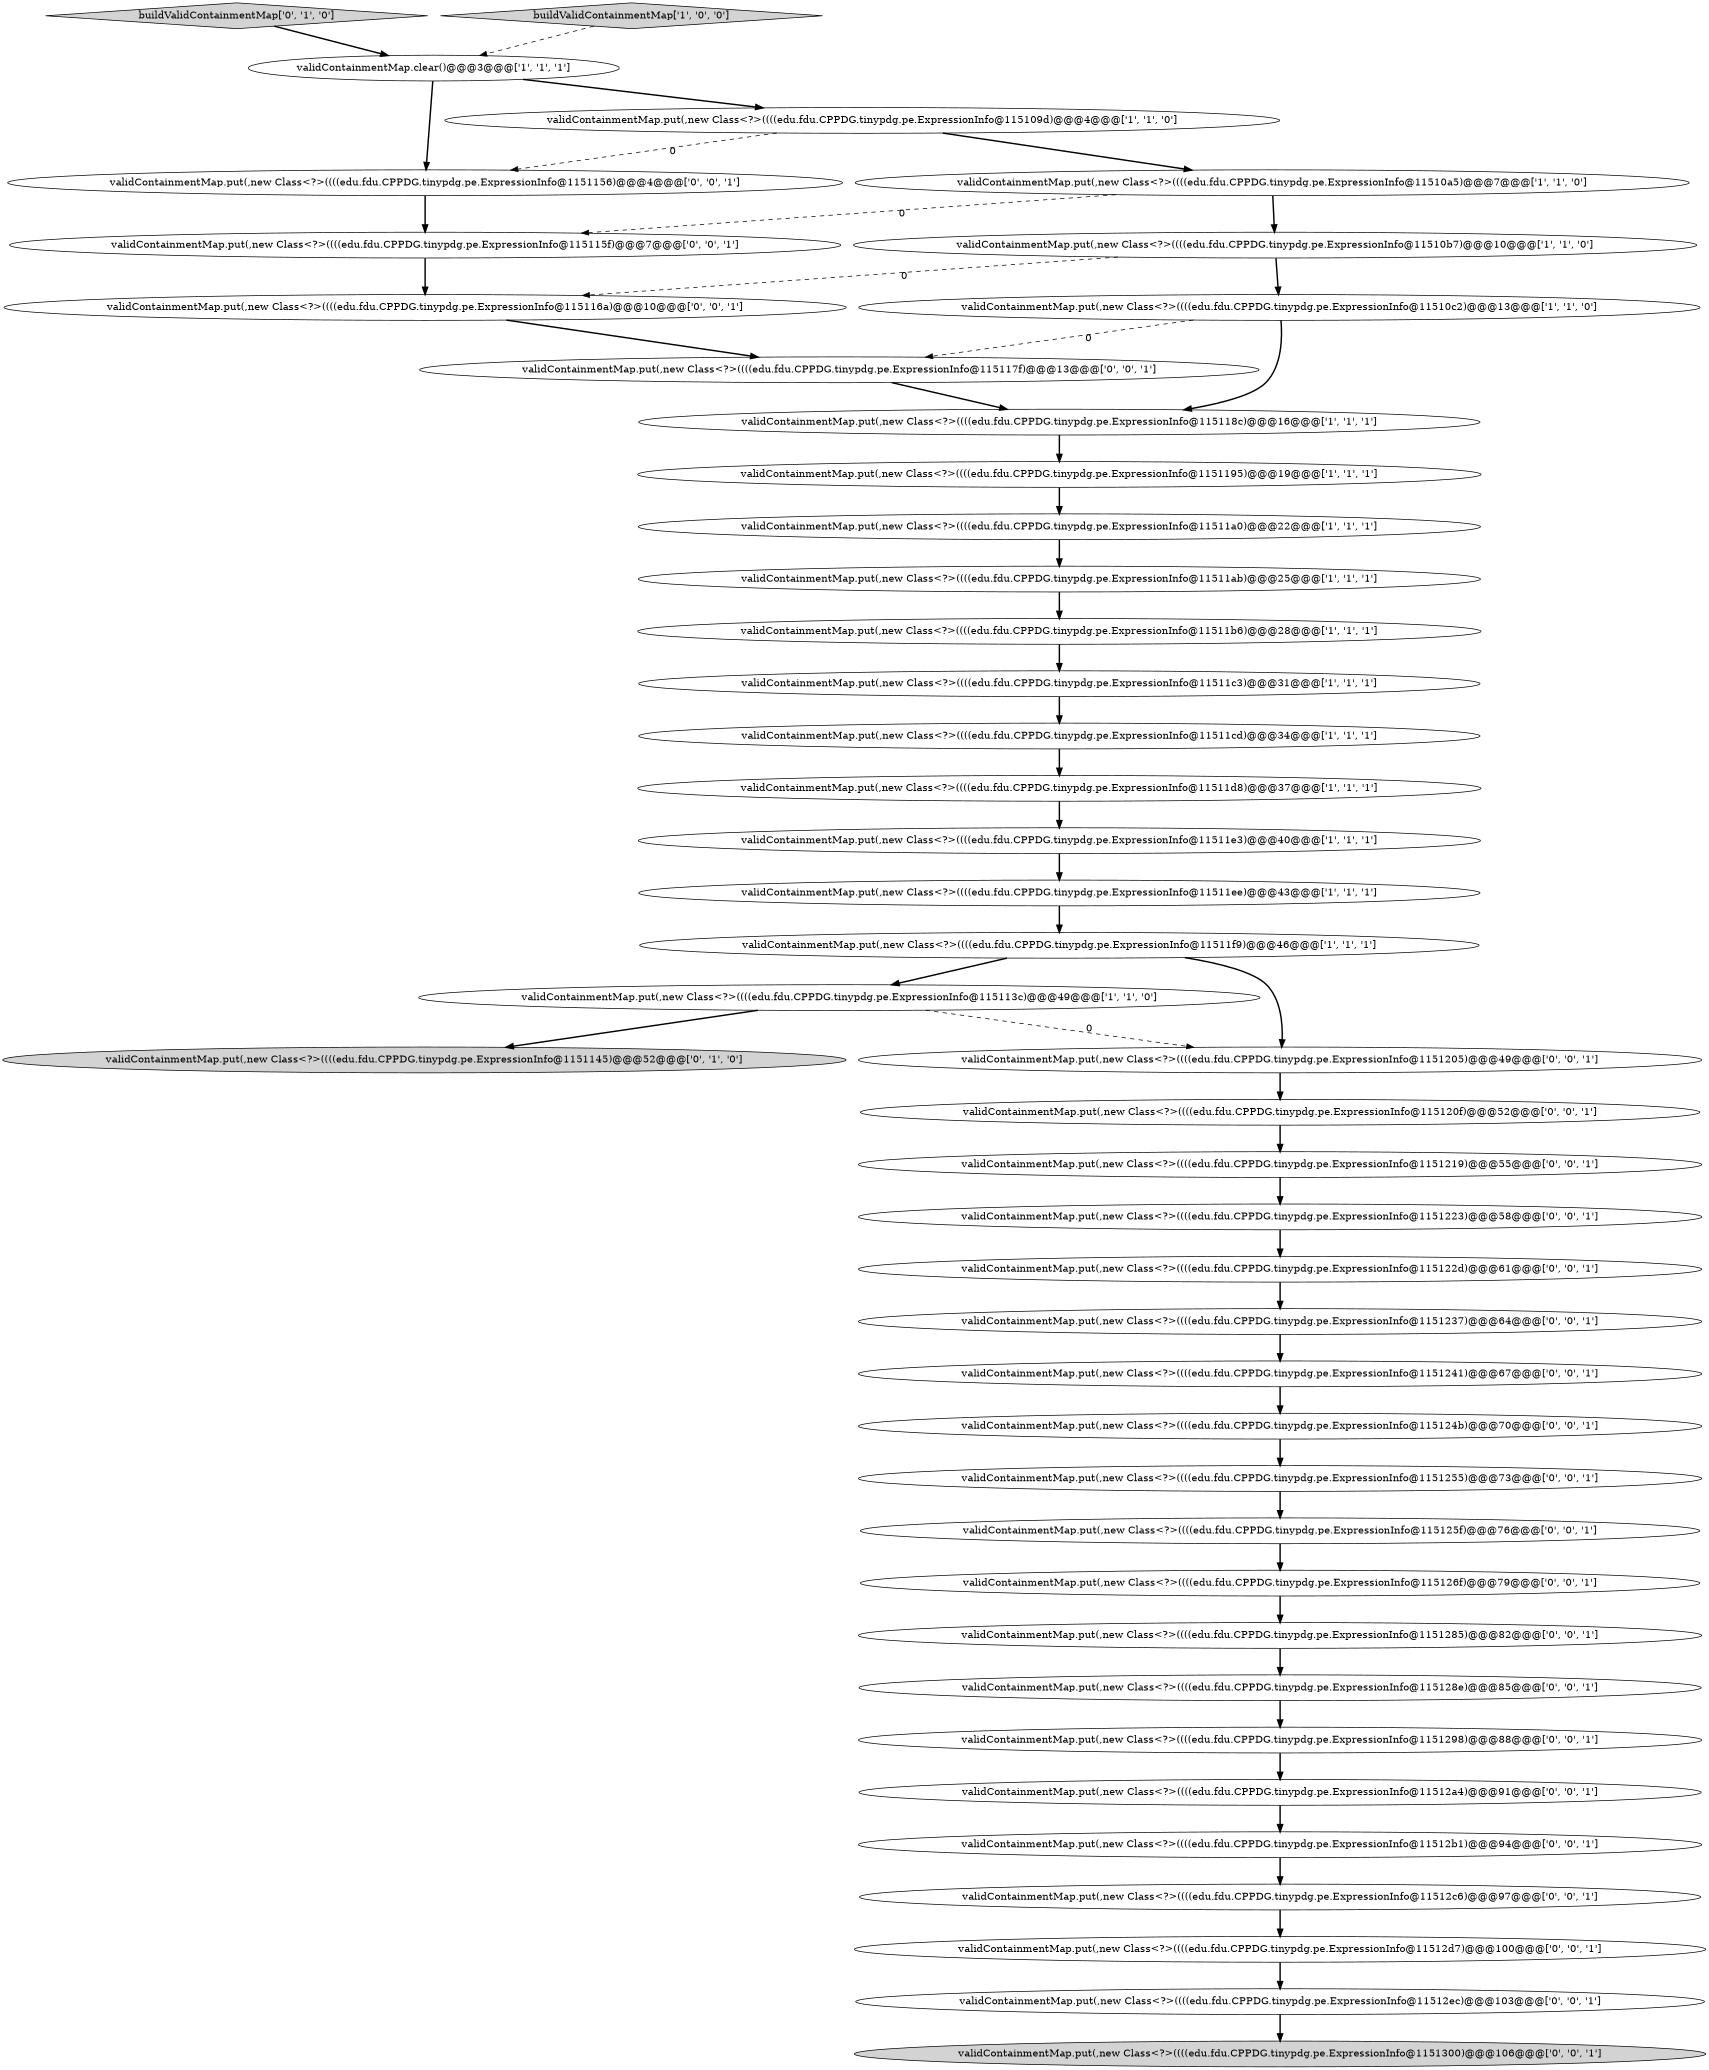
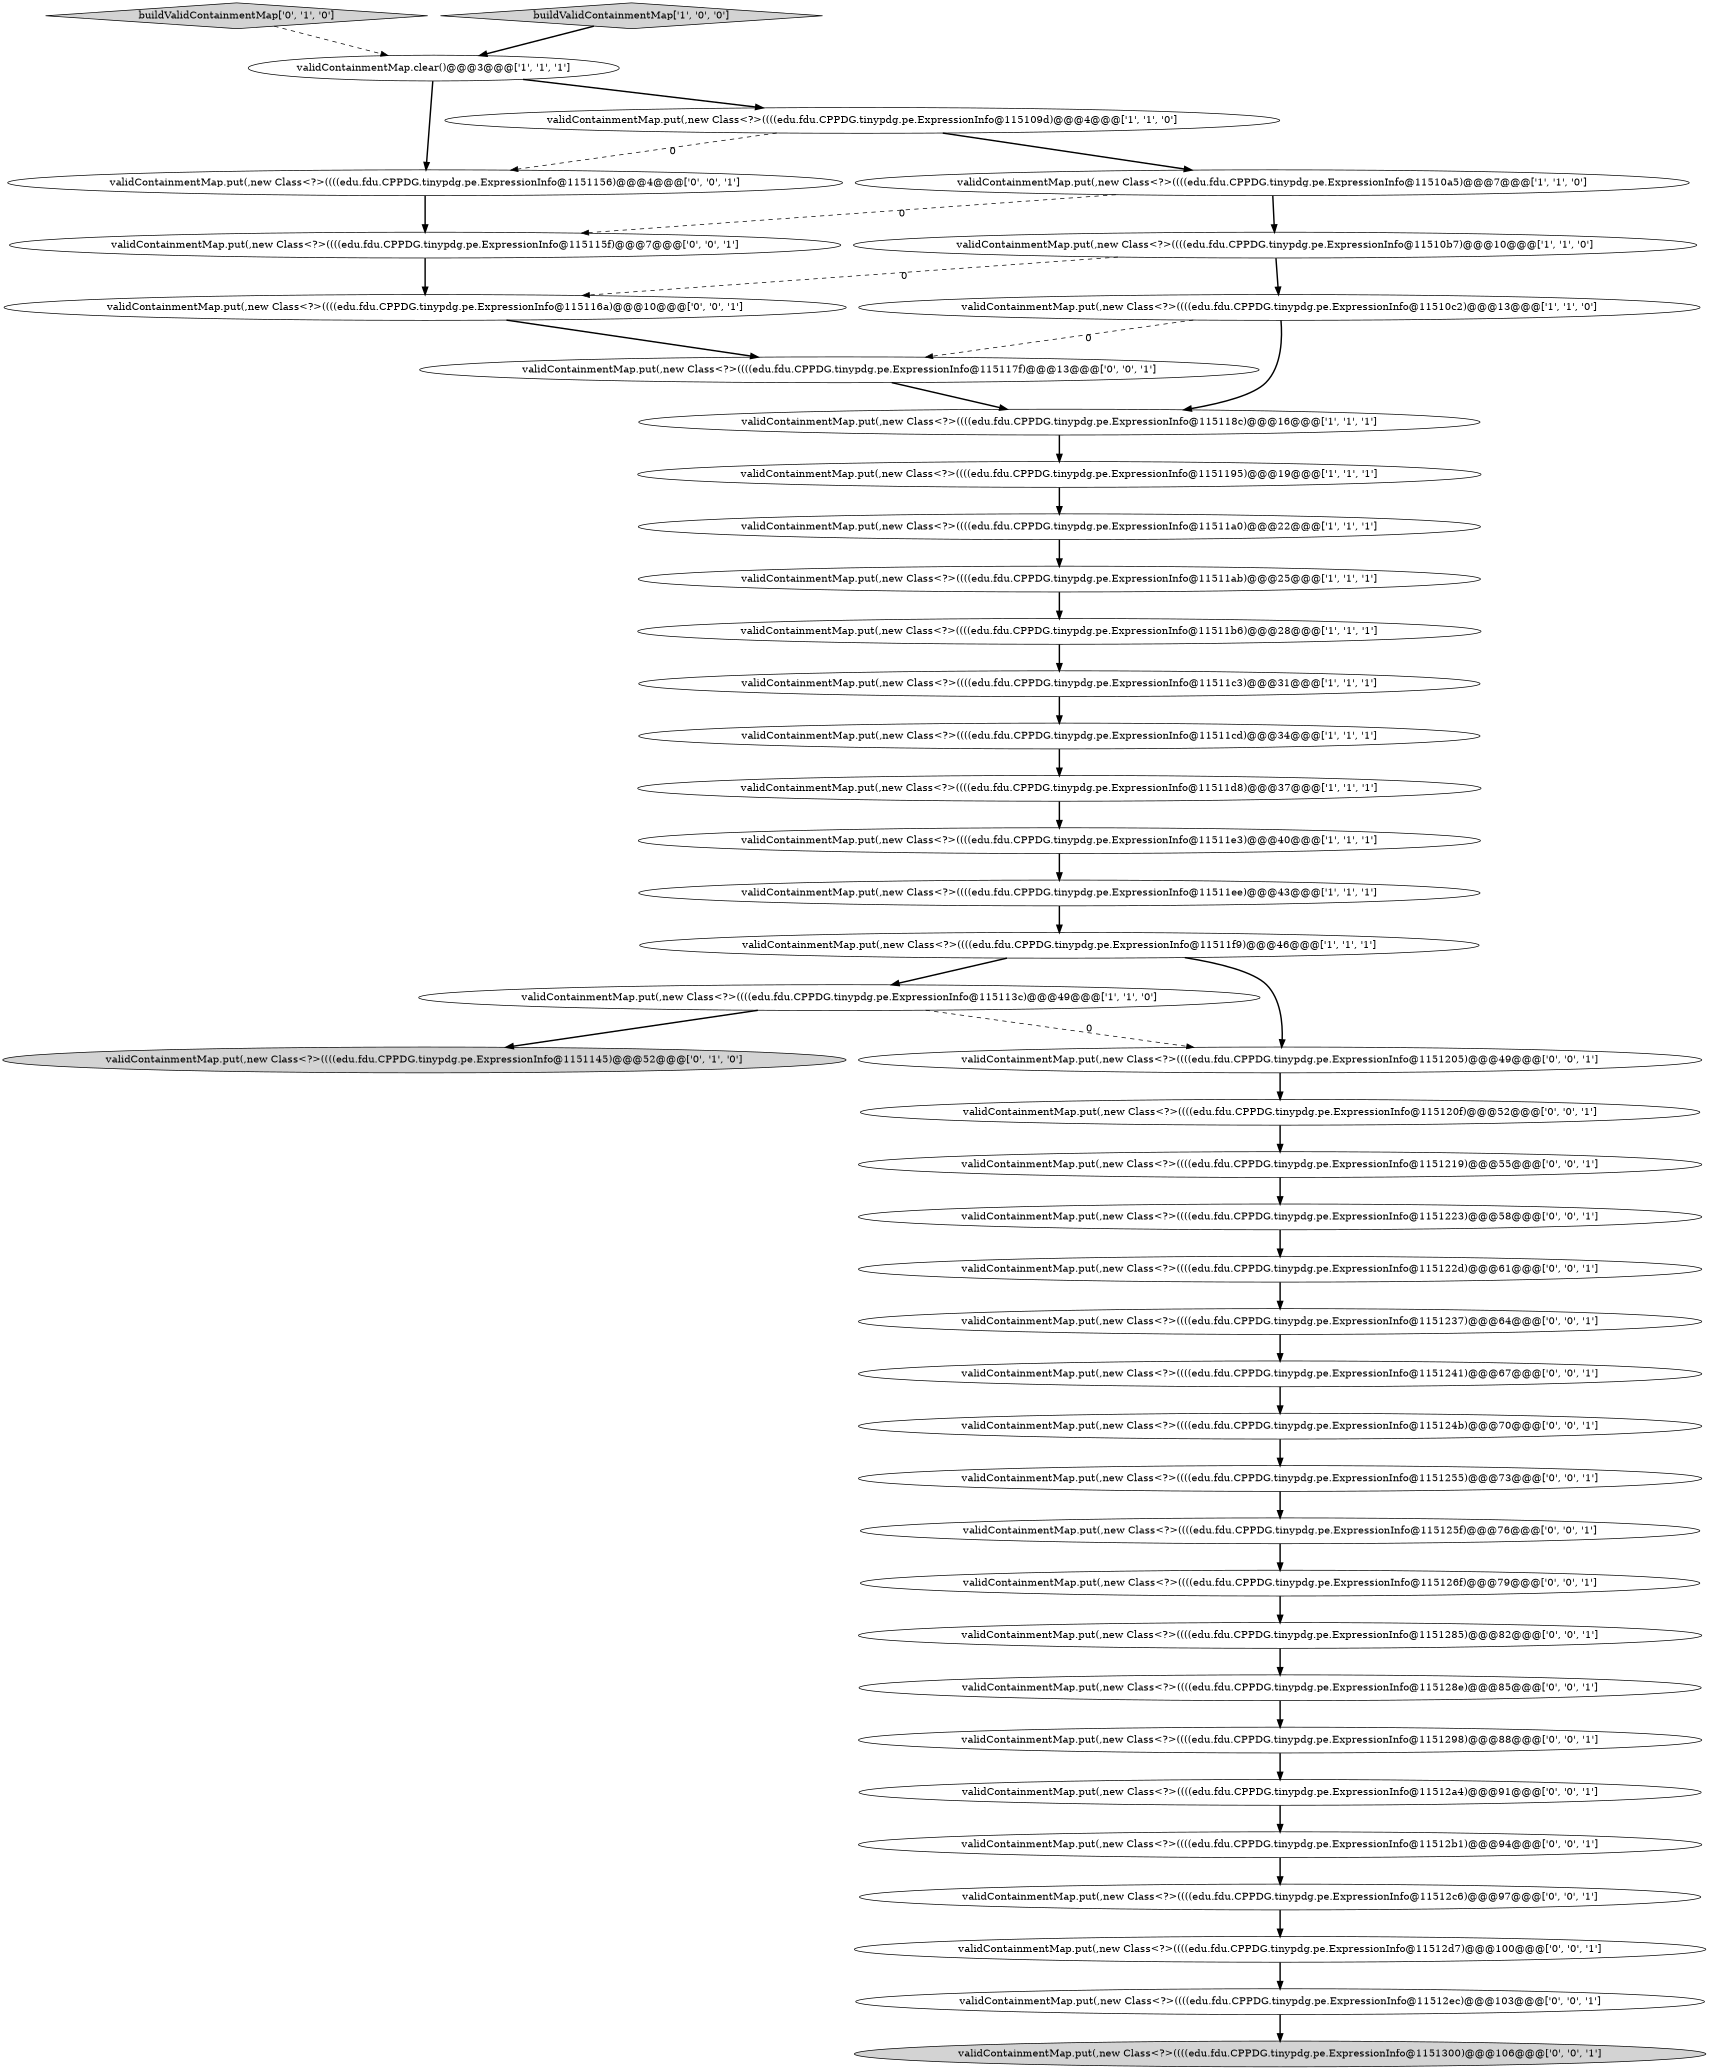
edge "buildValidContainmentMap['0', '1', '0']" -> "validContainmentMap.clear()@@@3@@@['1', '1', '1']": style bold -> dashed
edge "buildValidContainmentMap['1', '0', '0']" -> "validContainmentMap.clear()@@@3@@@['1', '1', '1']": style dashed -> bold
